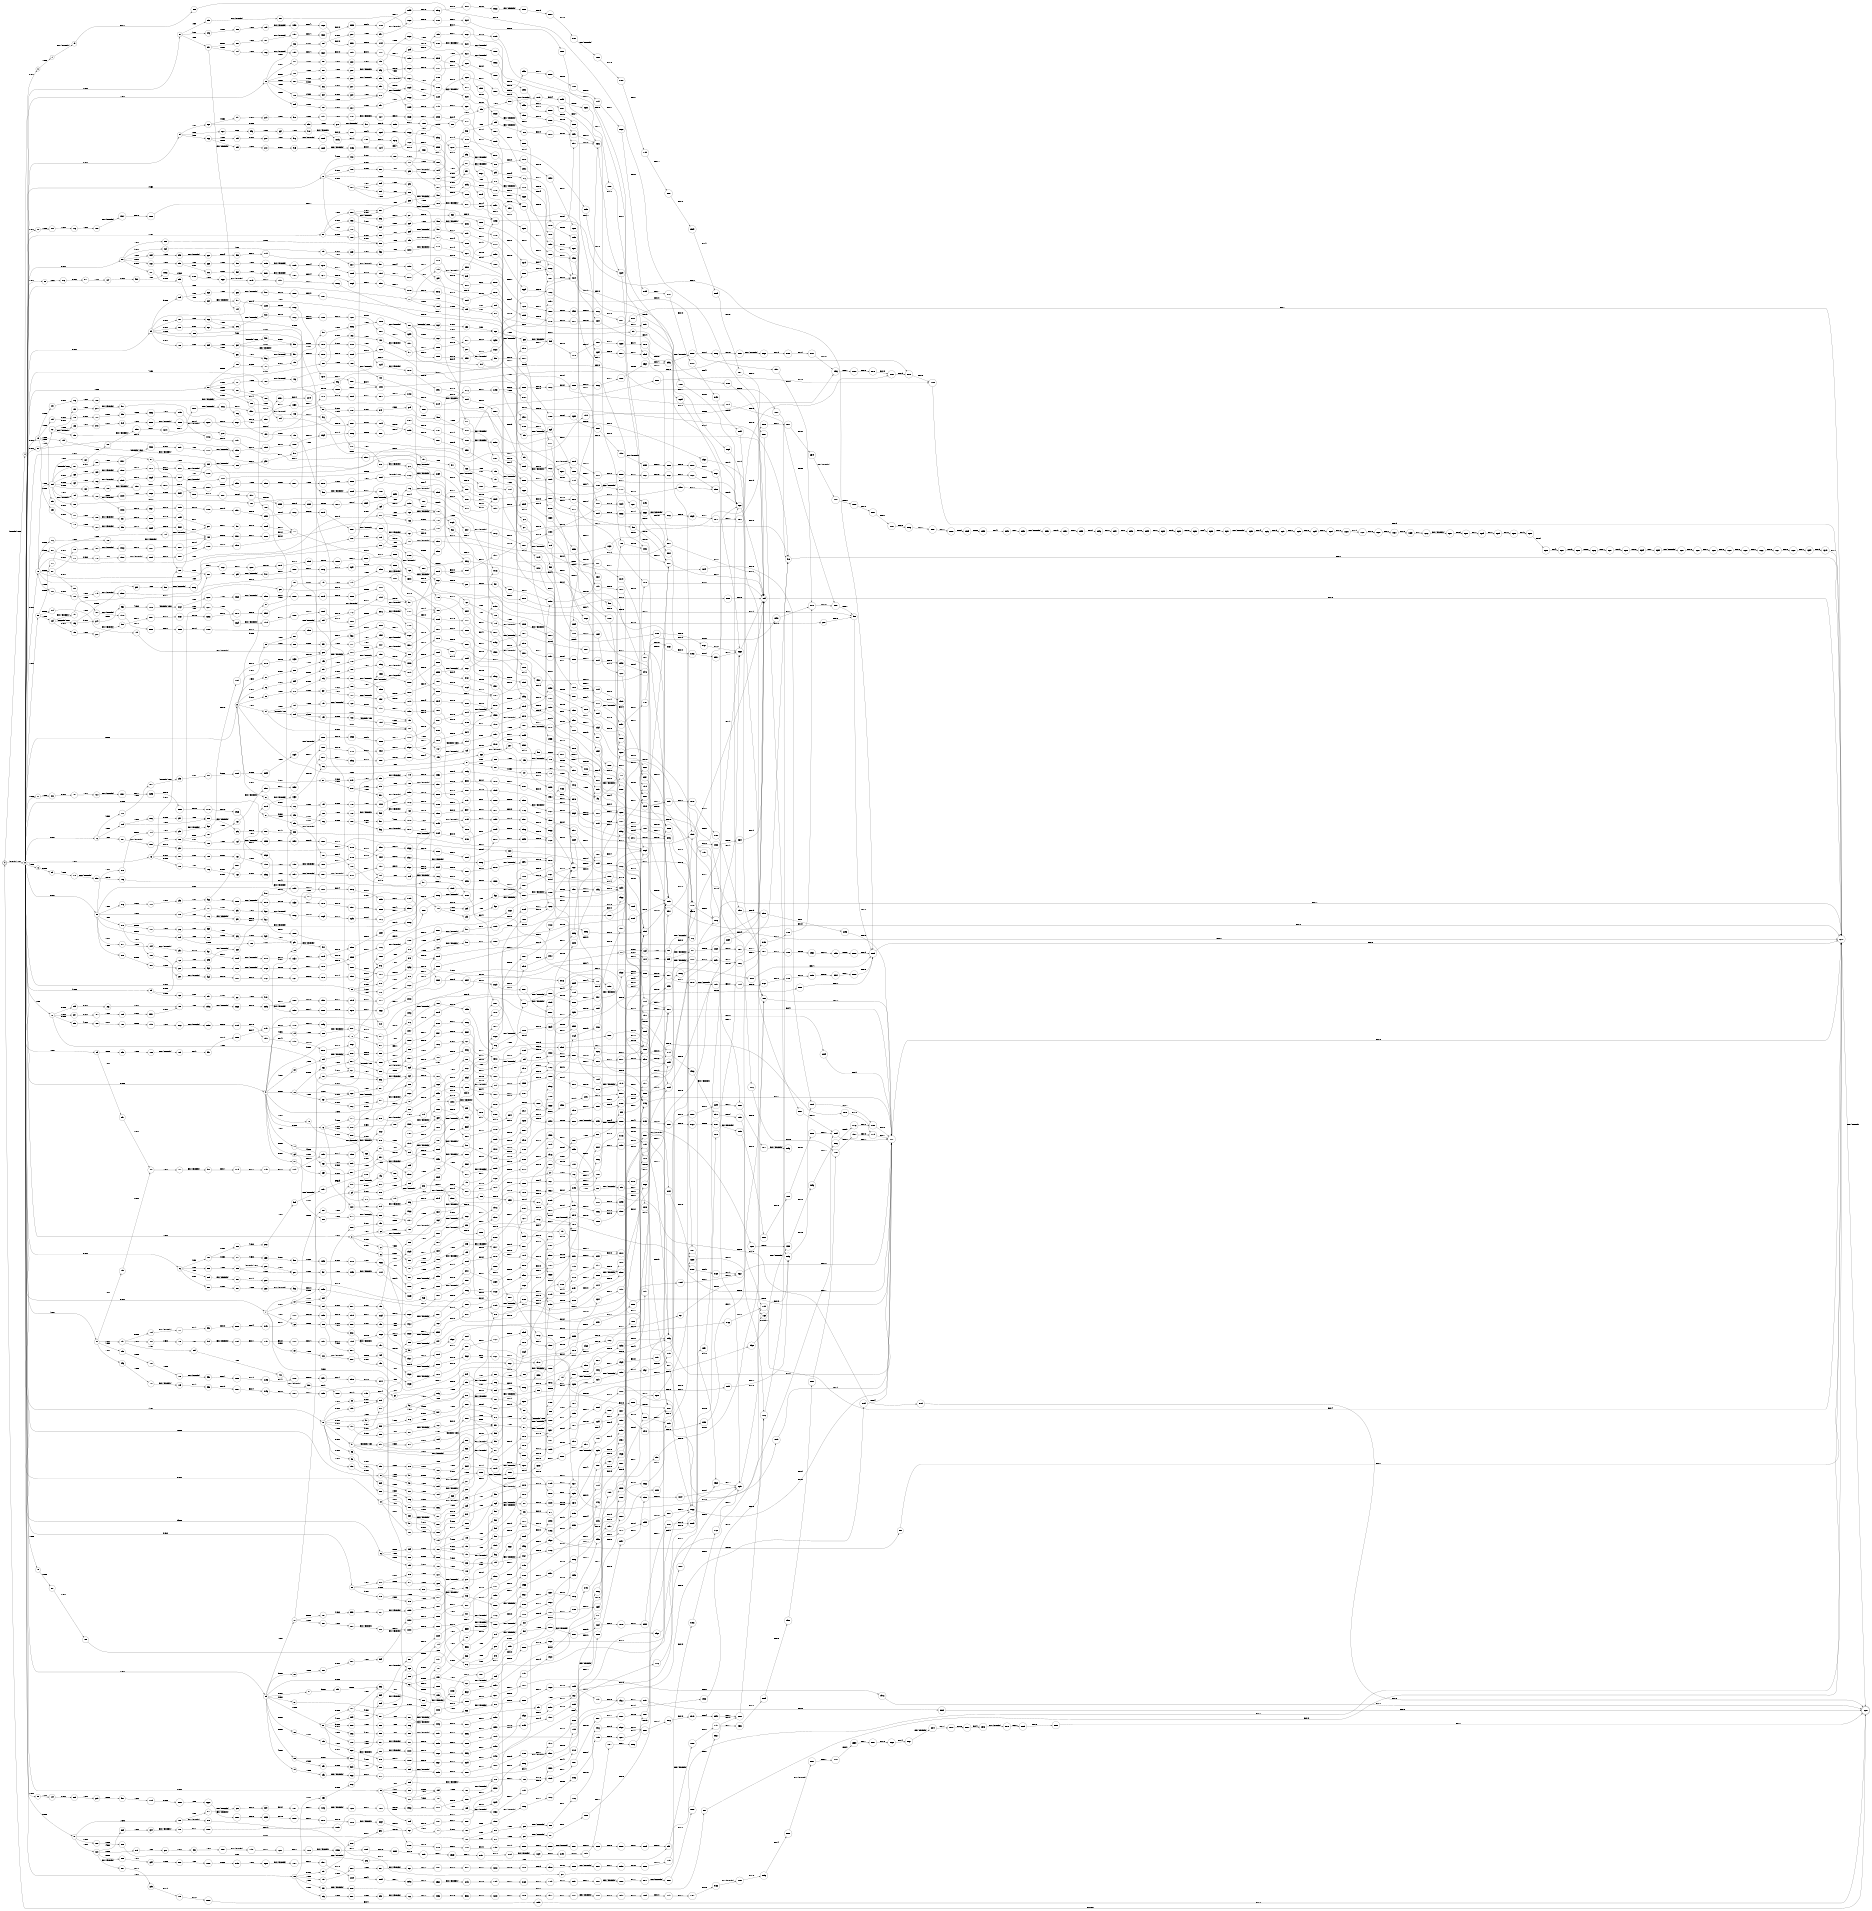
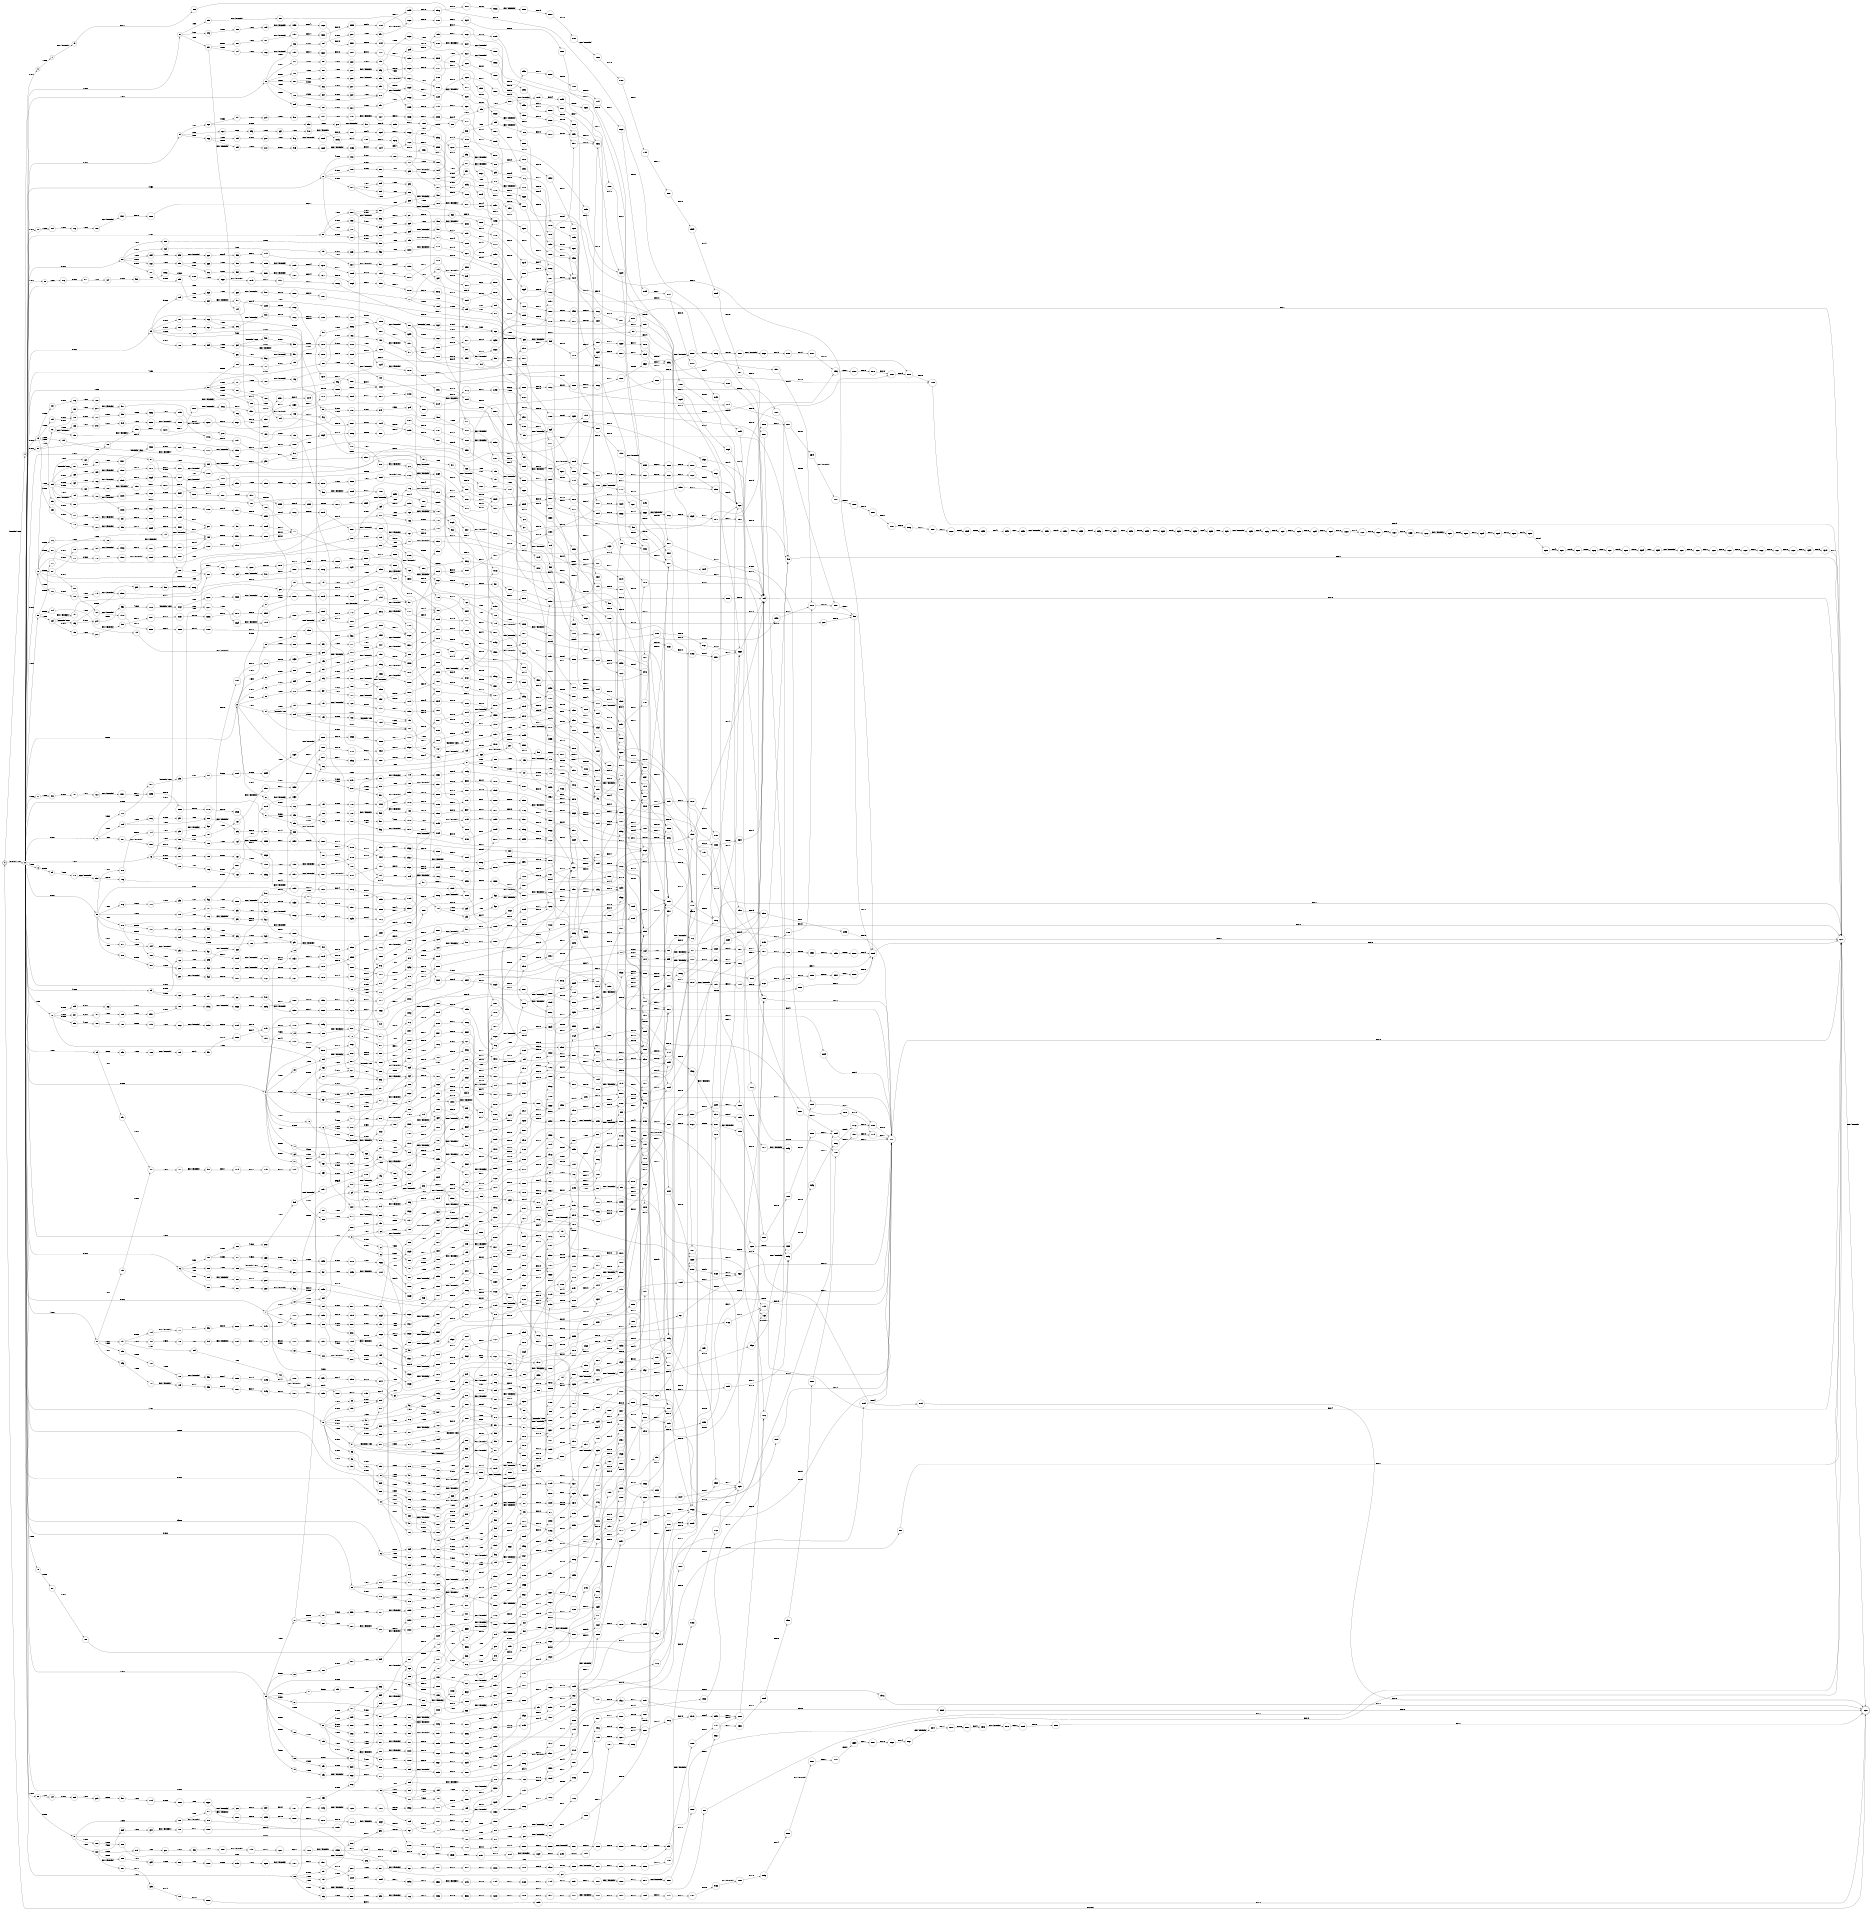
edge "1279" -> "1520": label "eps:a" -> "B:eps"
